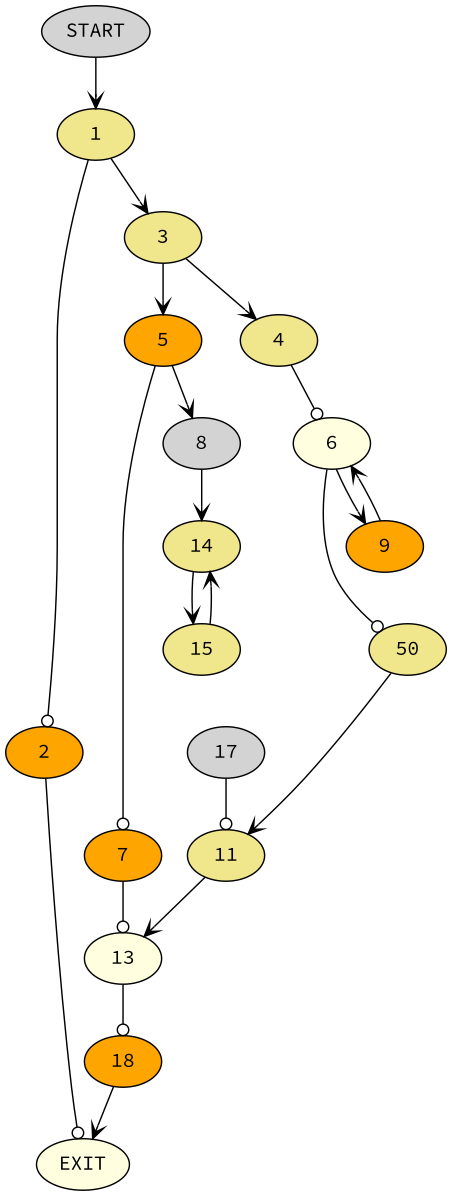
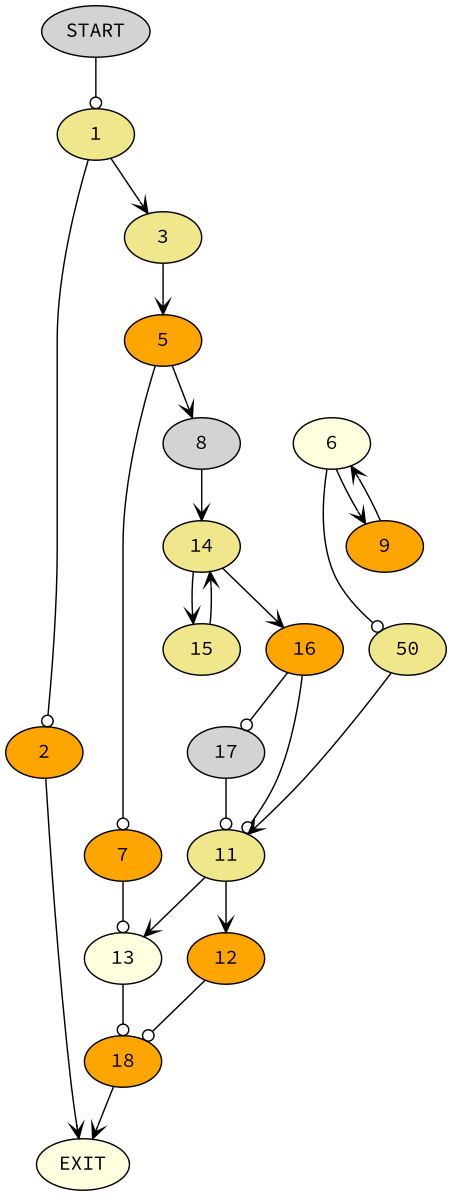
edge "START" -> "1": arrowhead vee -> odot
node "4": removed
node "16": added
edge "2" -> "EXIT": arrowhead odot -> vee
node "12": added
